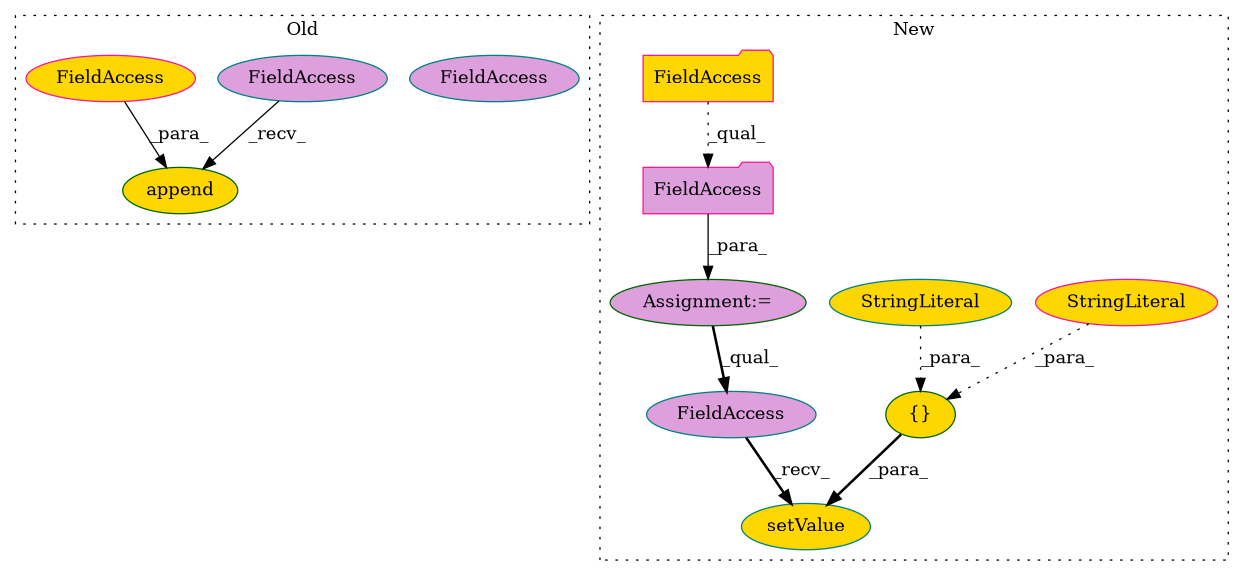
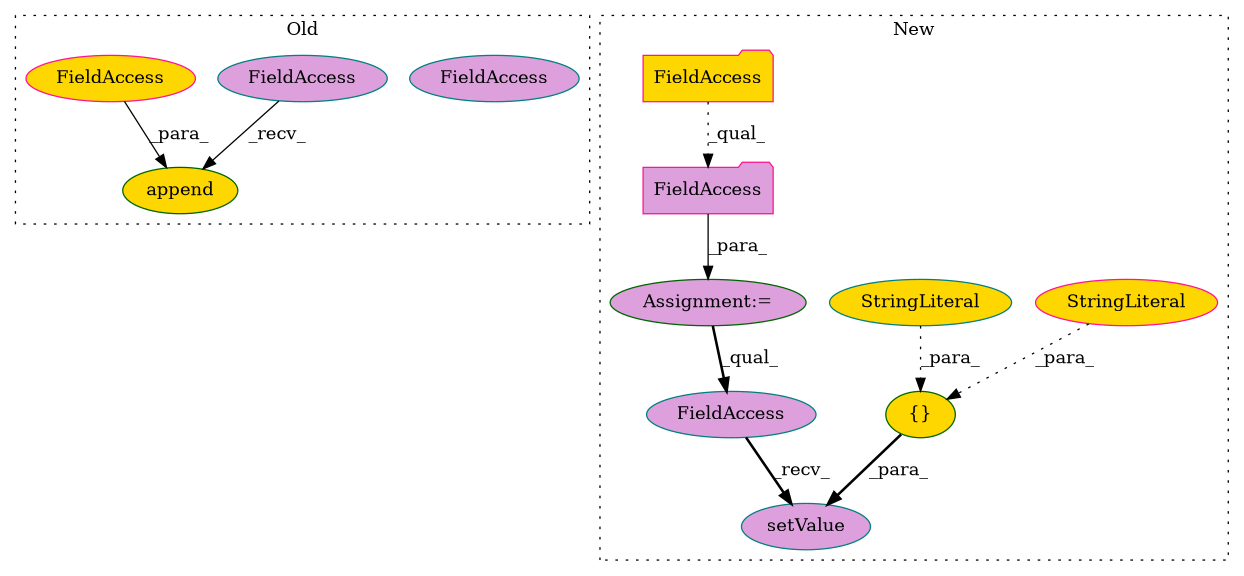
node "setValue": fillcolor gold -> plum
